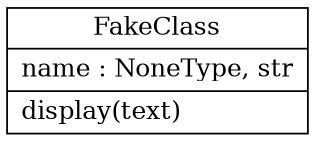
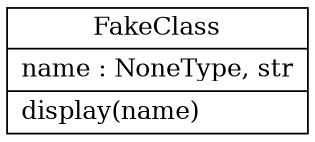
node "FakeClass": text "display(text)" -> "display(name)"
